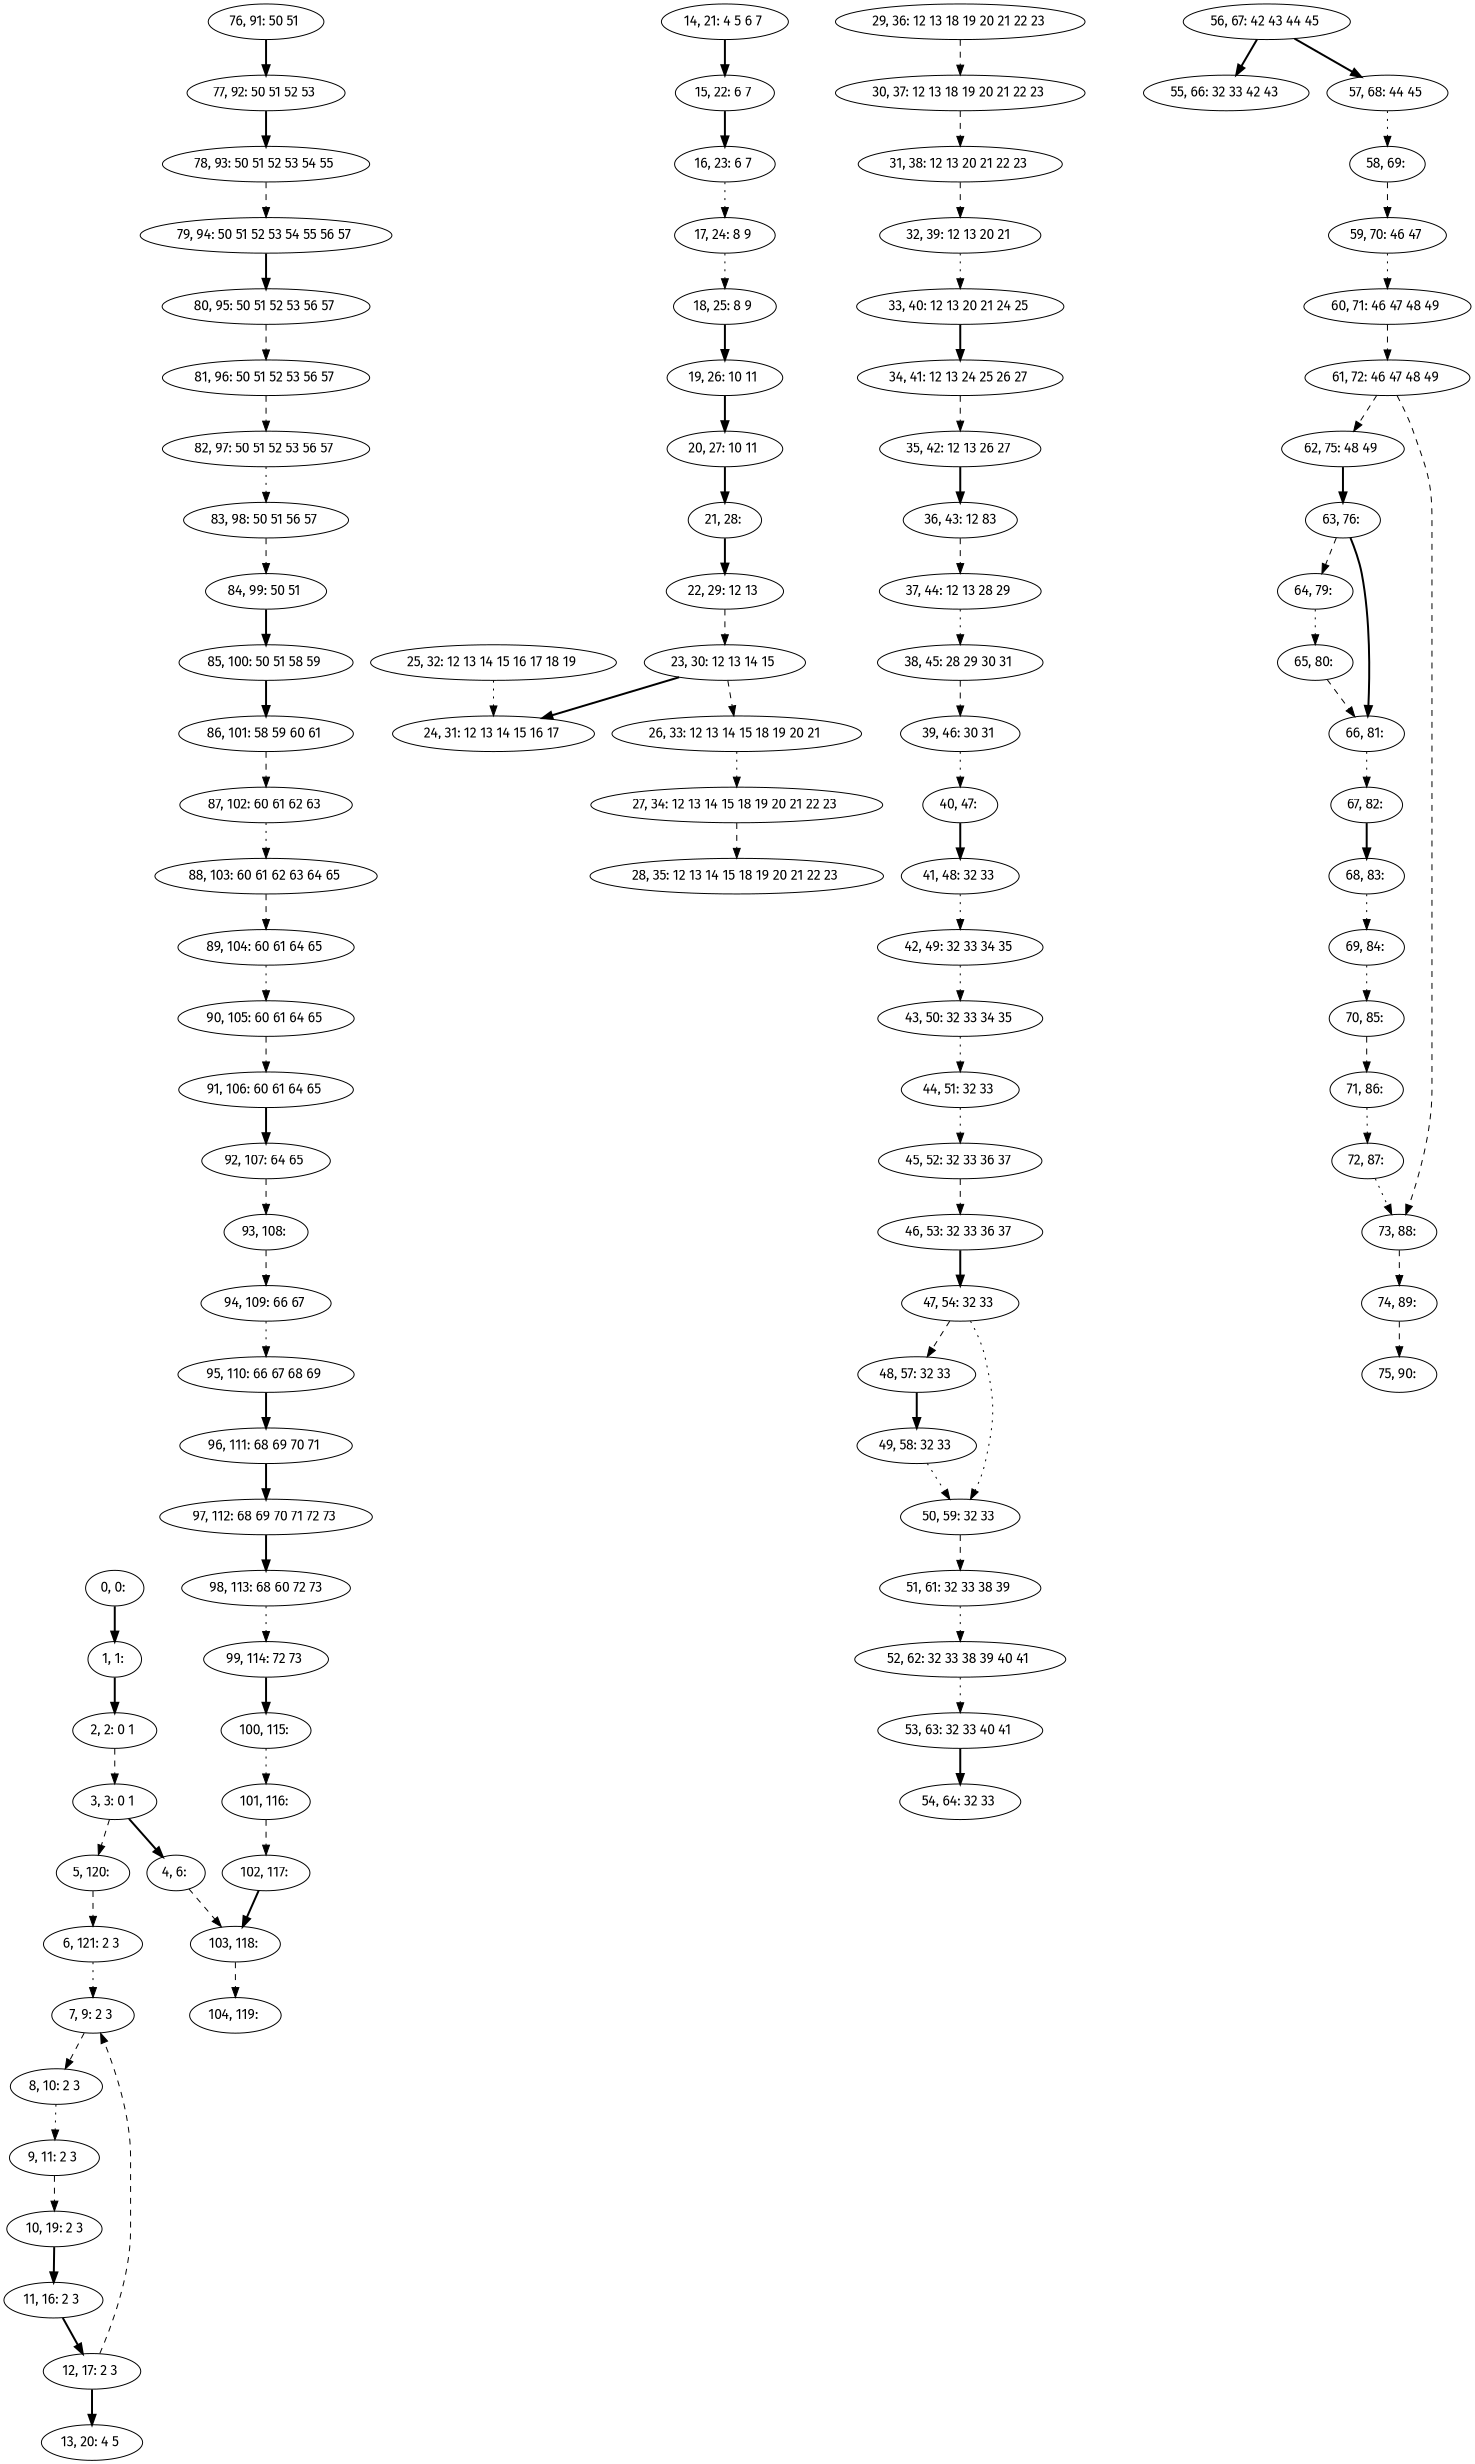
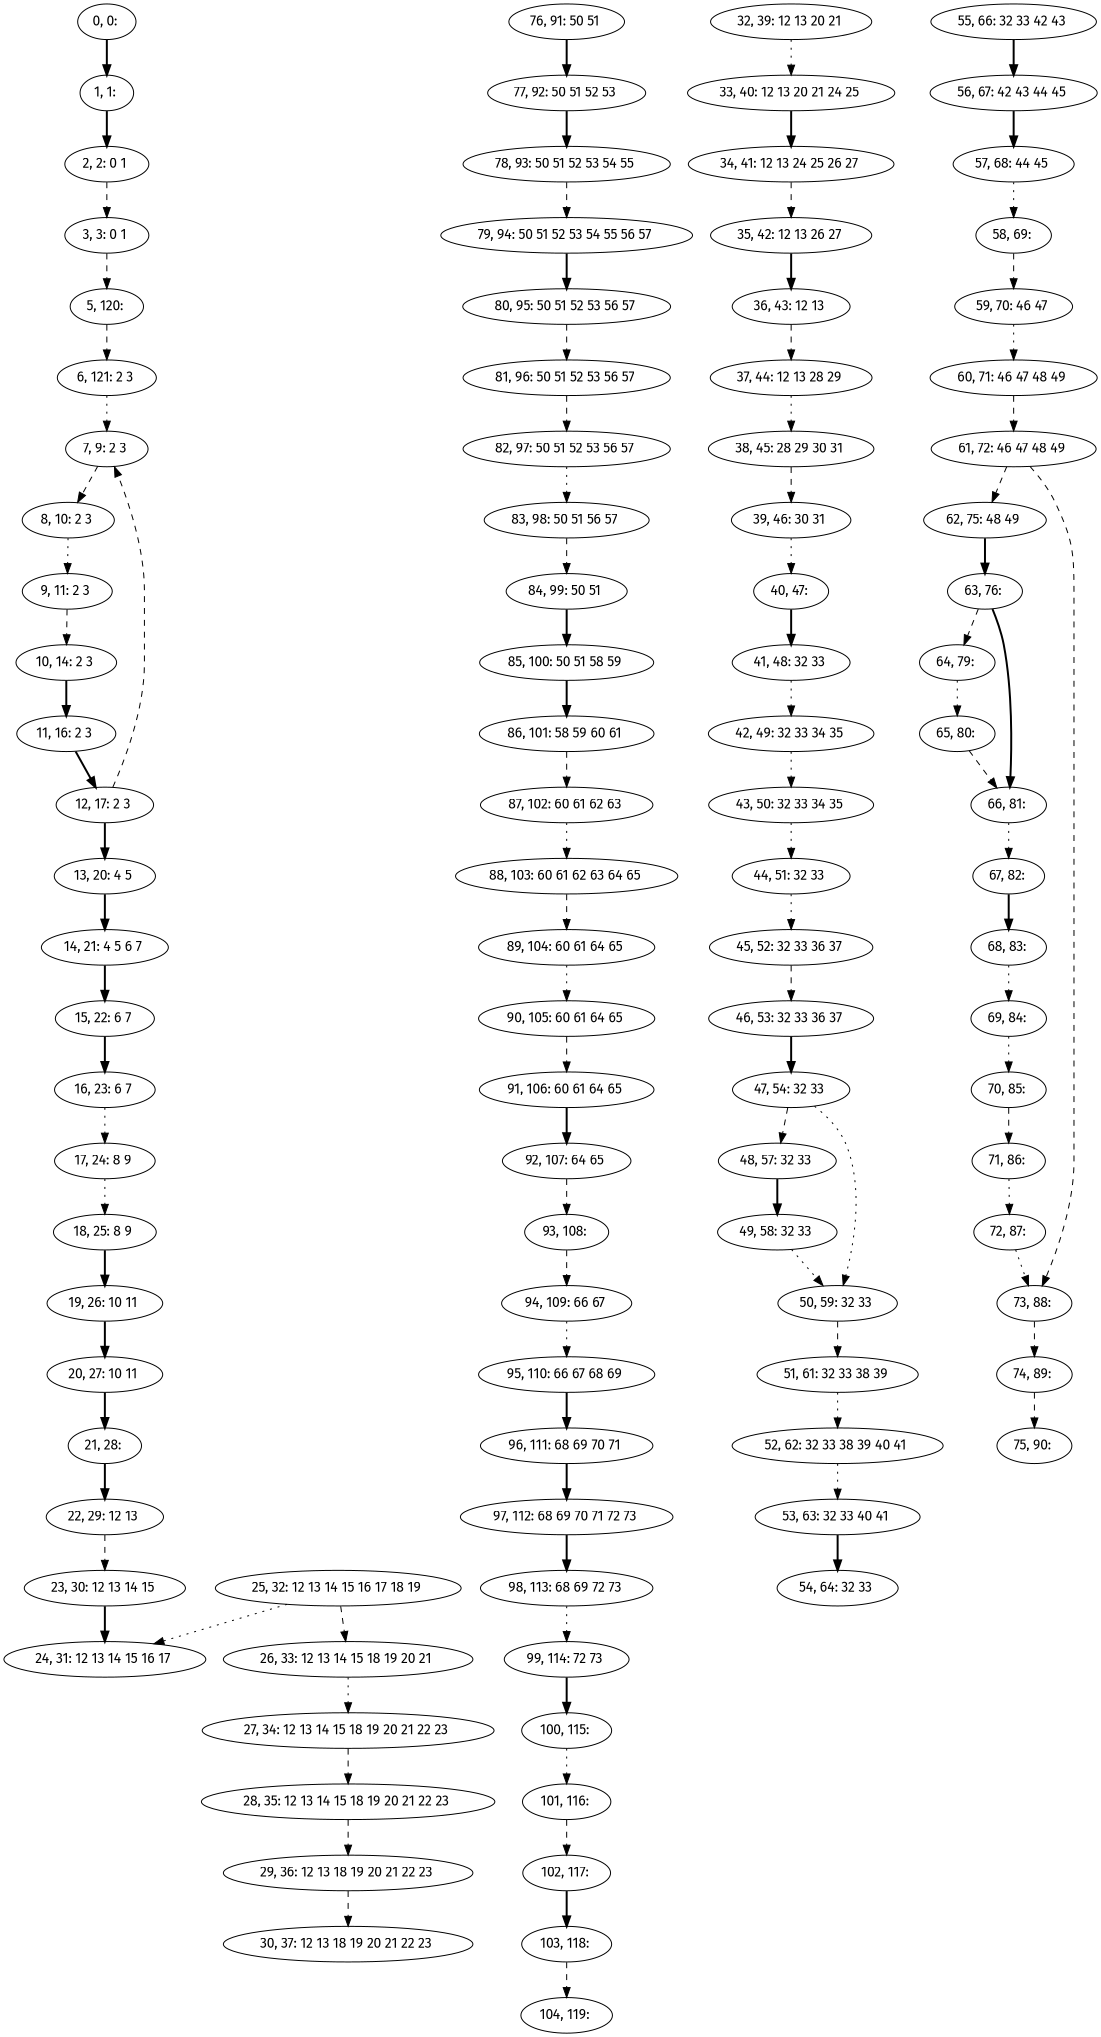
edge "56, 67: 42 43 44 45" -> "55, 66: 32 33 42 43": reversed
node "31, 38: 12 13 20 21 22 23": removed
node "36, 43: 12 83": label "36, 43: 12 83" -> "36, 43: 12 13"
edge "23, 30: 12 13 14 15" -> "26, 33: 12 13 14 15 18 19 20 21": now "25, 32: 12 13 14 15 16 17 18 19" -> "26, 33: 12 13 14 15 18 19 20 21"
edge "13, 20: 4 5" -> "14, 21: 4 5 6 7": added
node "98, 113: 68 60 72 73": label "98, 113: 68 60 72 73" -> "98, 113: 68 69 72 73"
edge "28, 35: 12 13 14 15 18 19 20 21 22 23" -> "29, 36: 12 13 18 19 20 21 22 23": added
node "4, 6:": removed
node "10, 19: 2 3": label "10, 19: 2 3" -> "10, 14: 2 3"
